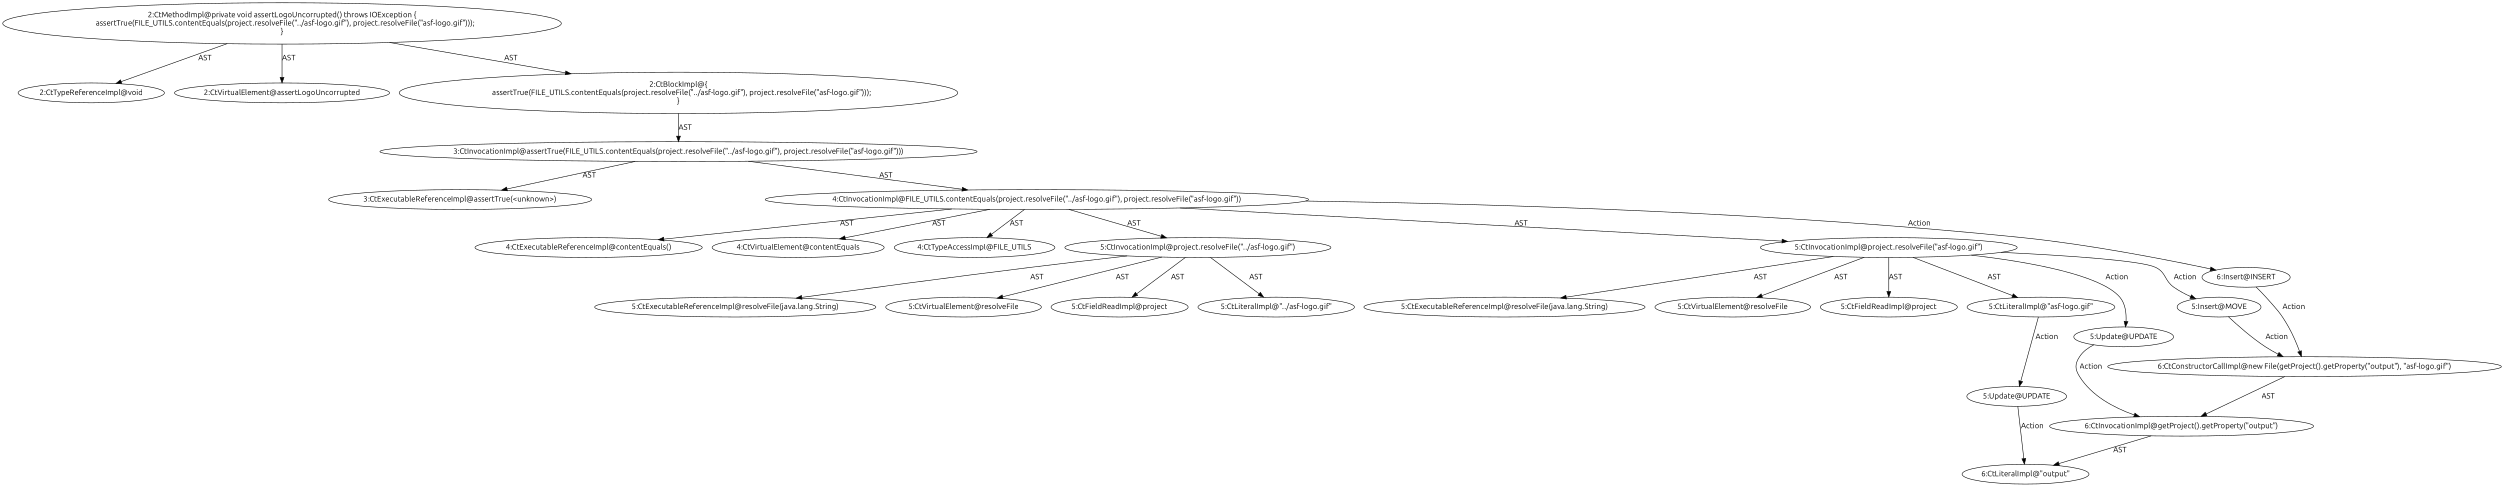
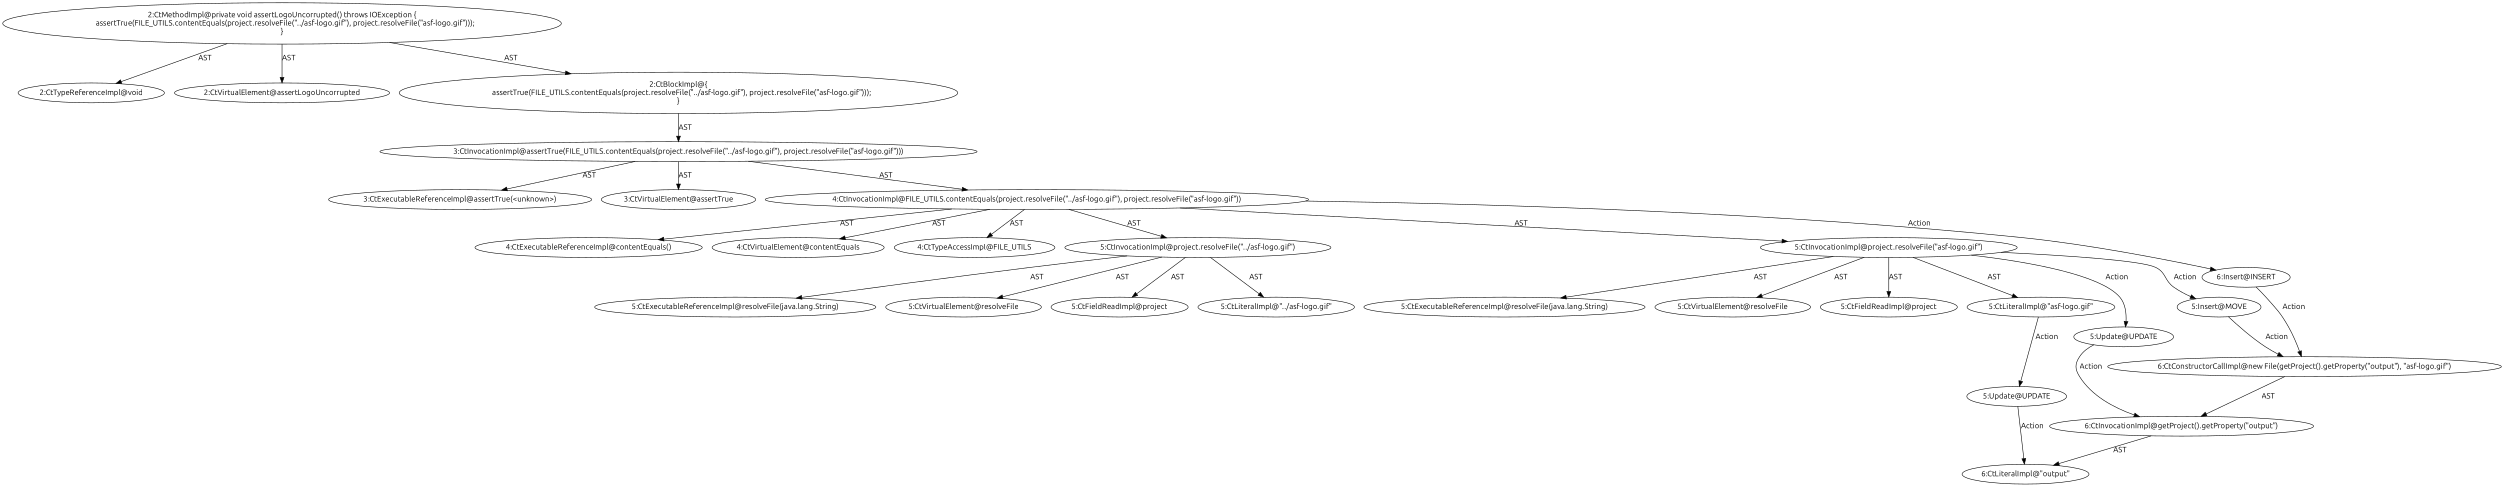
node "3:CtVirtualElement@assertTrue": added
